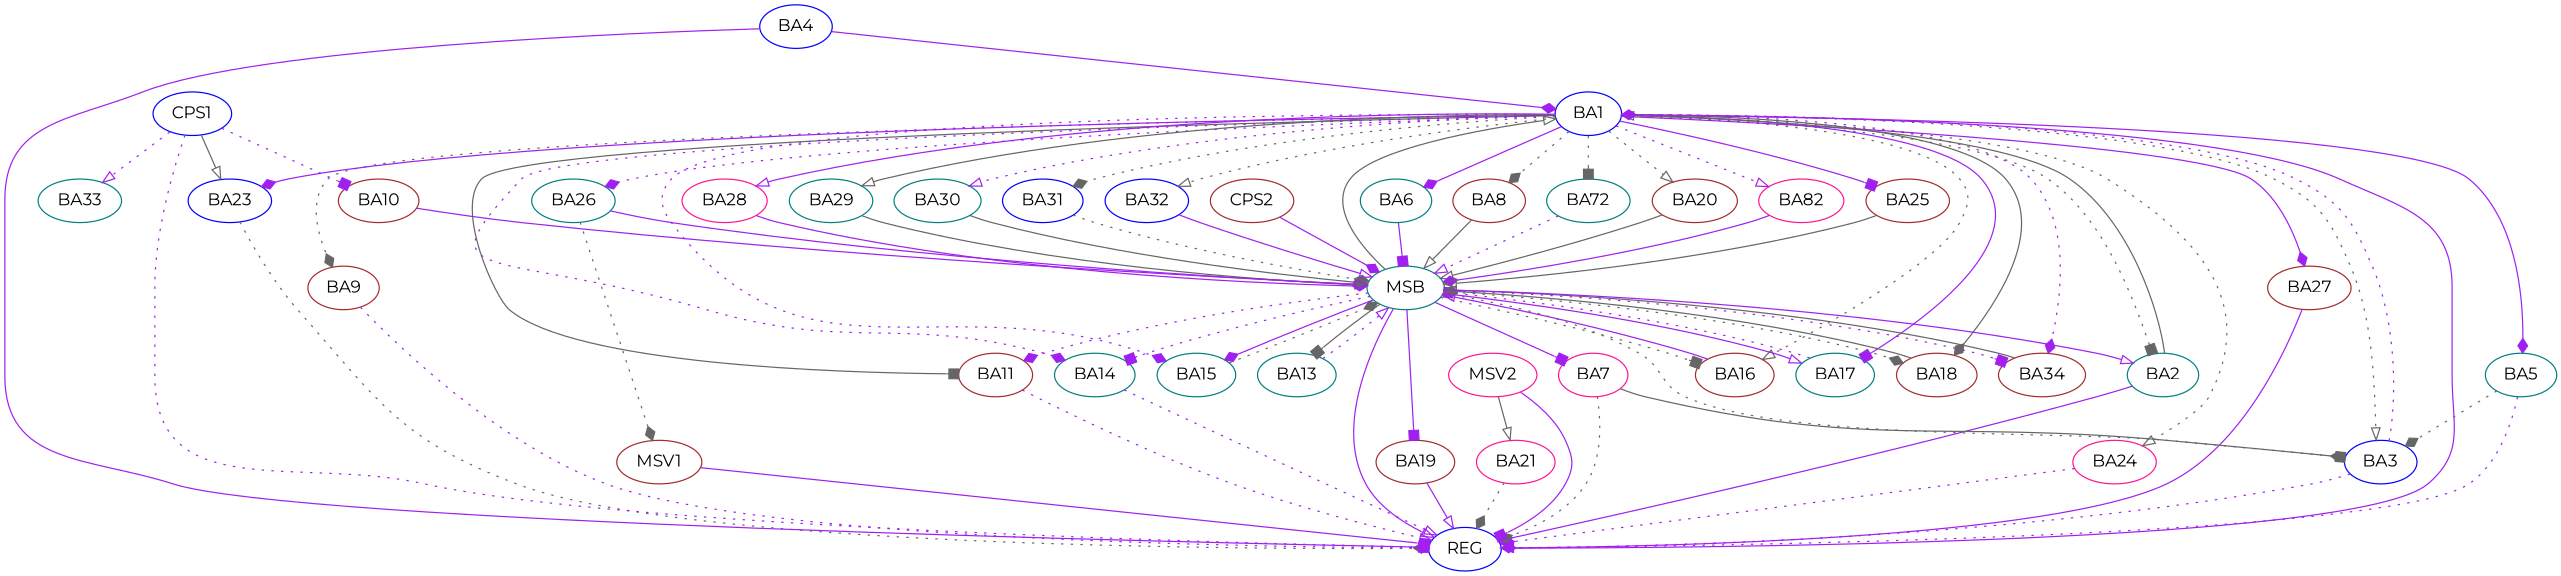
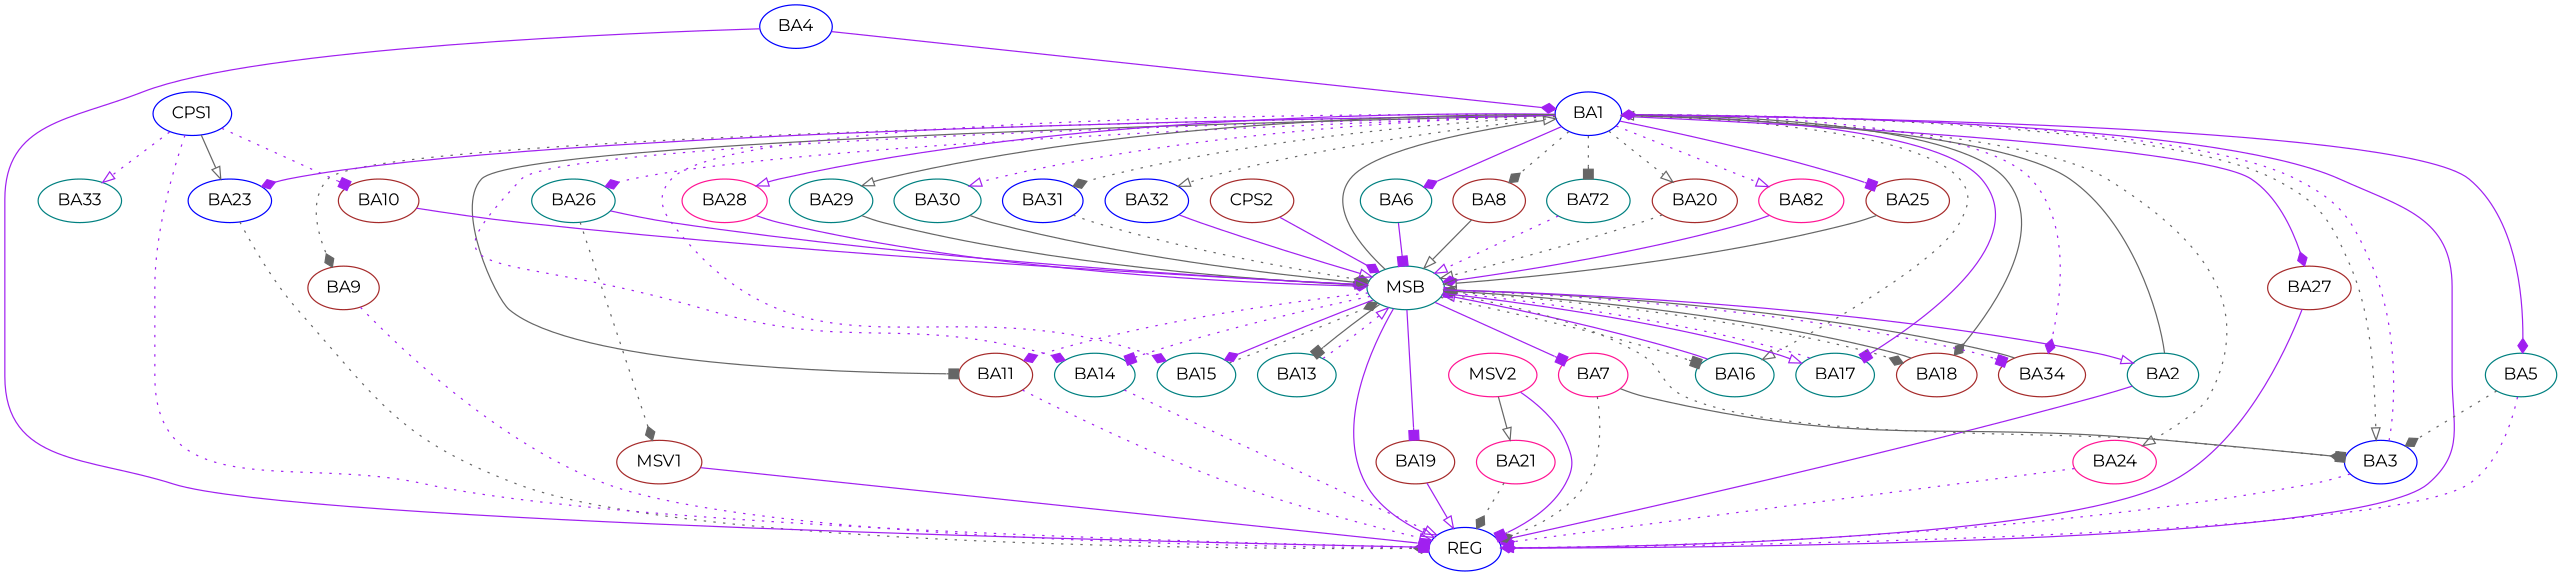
edge "BA1" -> "BA2": removed
edge "BA20" -> "MSB": style solid -> dotted
node "BA16": color brown -> teal
